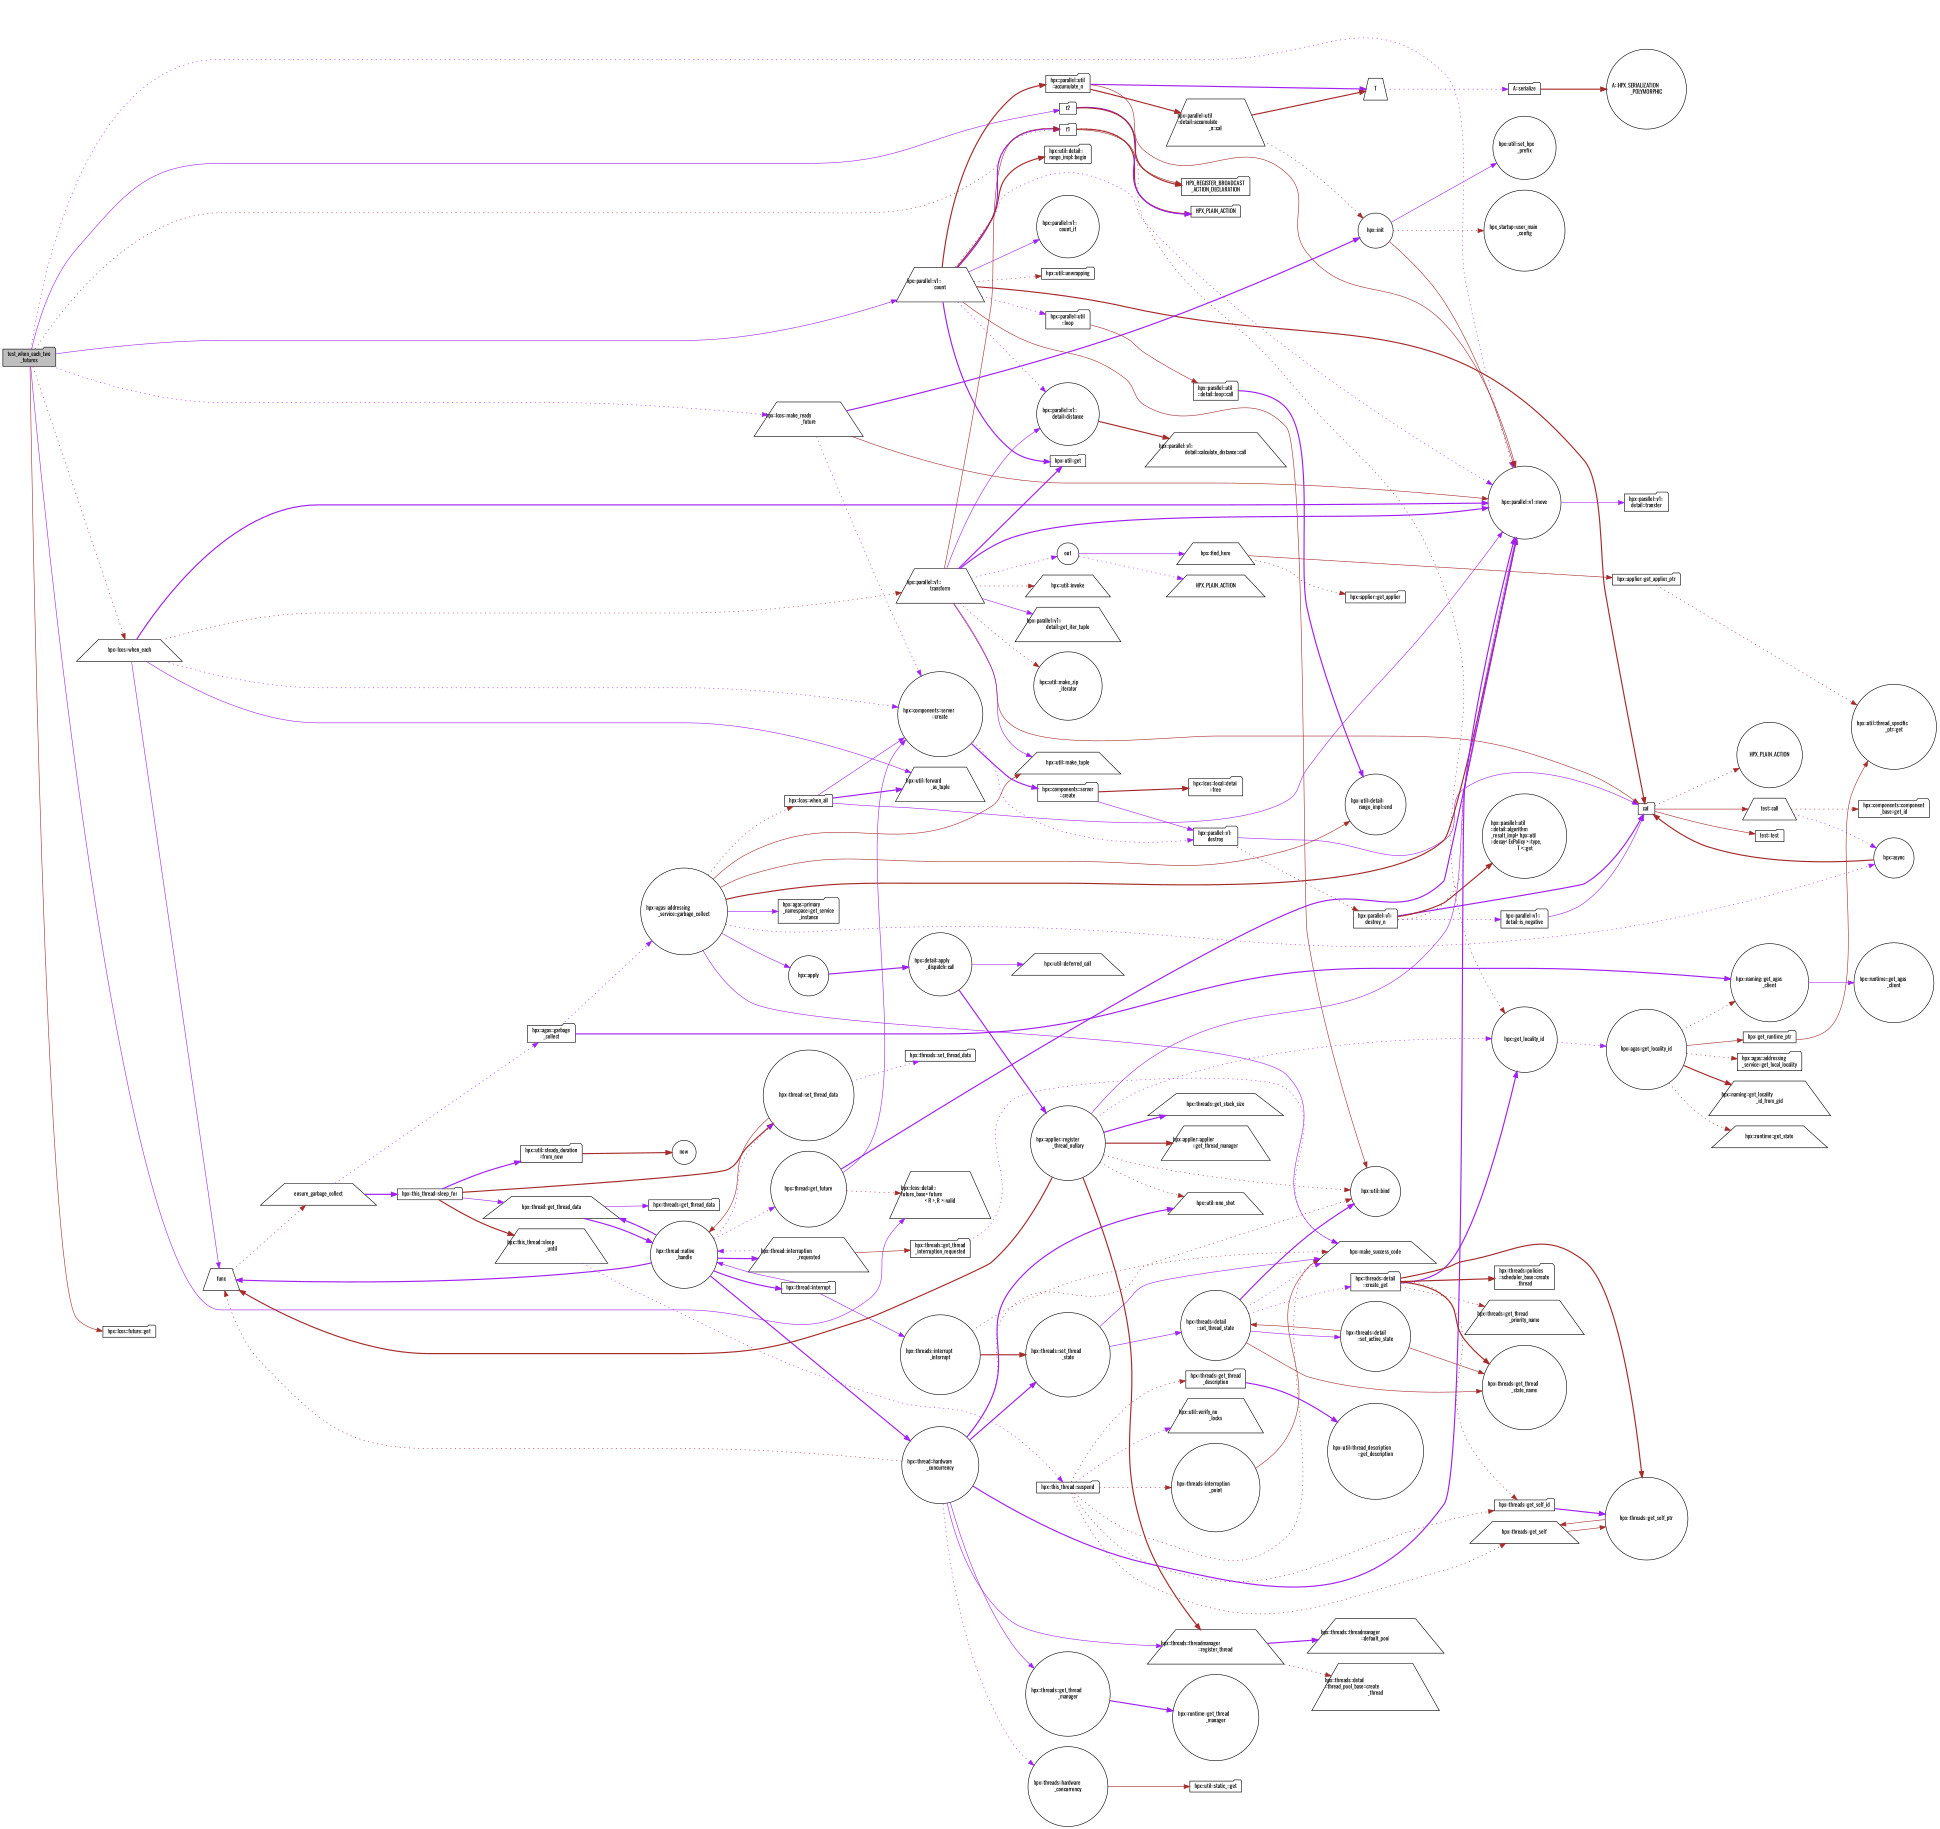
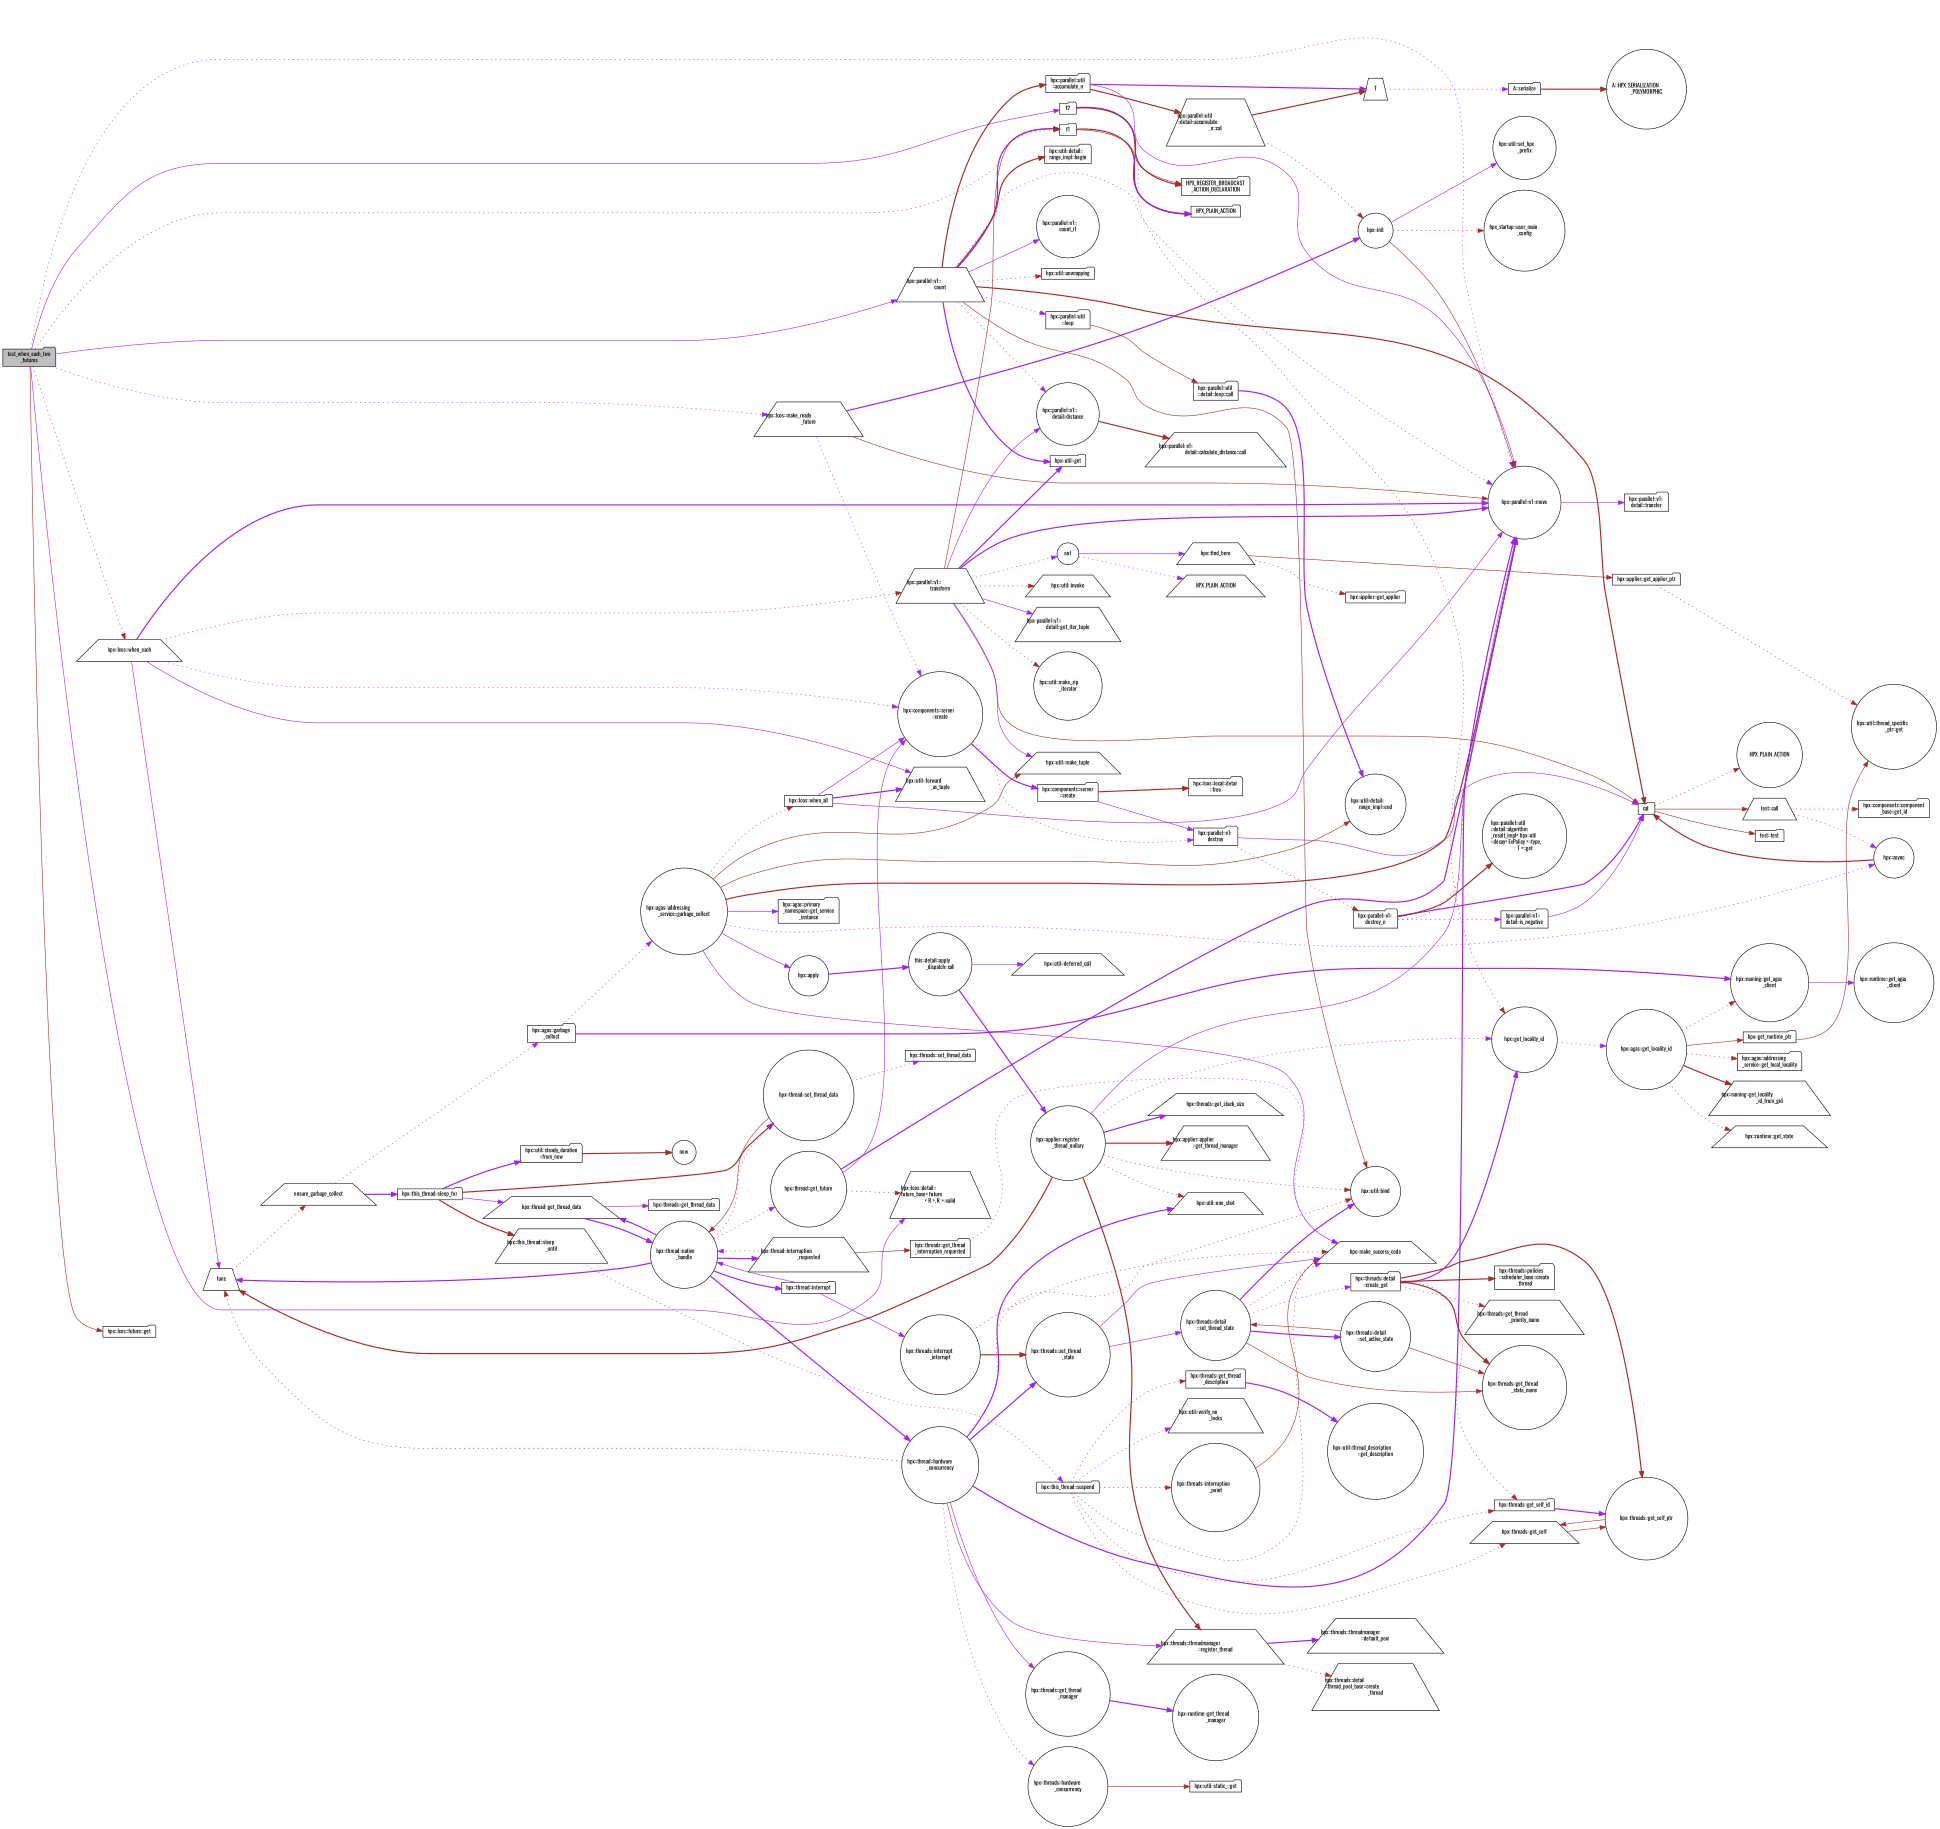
edge "hpx::parallel::util ::accumulate_n" -> "hpx::parallel::v1::move": color brown -> purple
node "hpx::detail::apply _dispatch::call": label "hpx::detail::apply _dispatch::call" -> "this::detail::apply _dispatch::call"
edge "hpx::threads::detail ::set_thread_state" -> "hpx::threads::detail ::set_active_state": style solid -> bold
